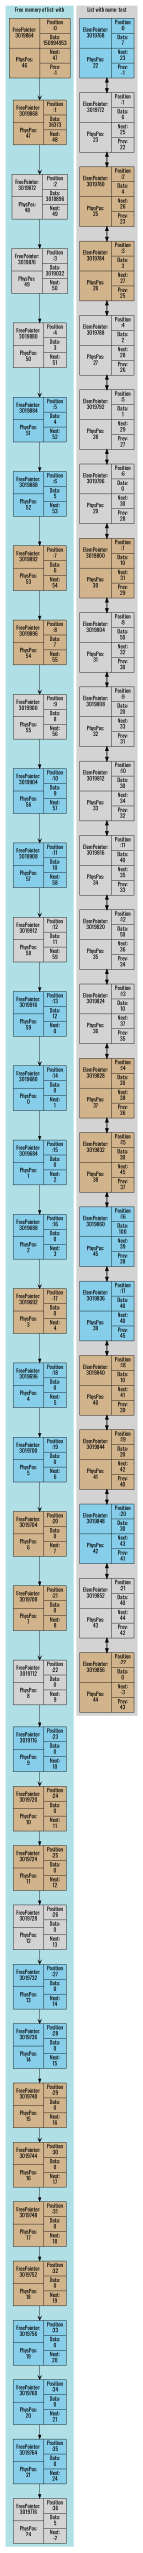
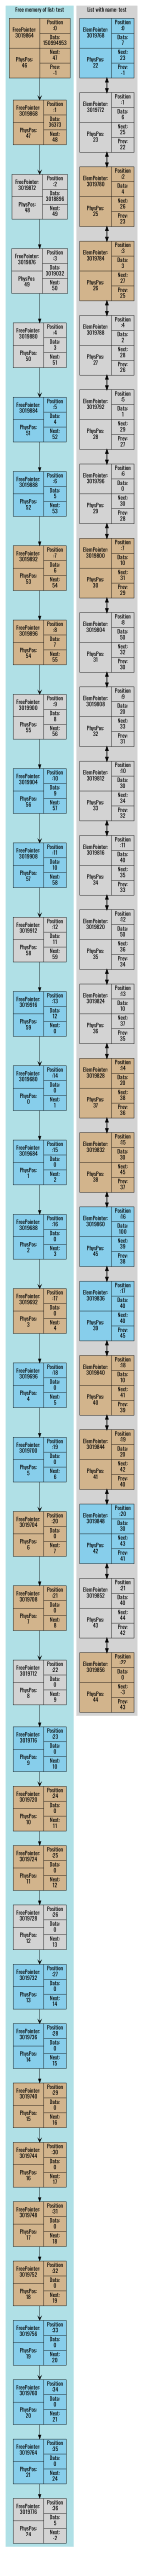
cluster "Free memory of list: with": label "Free memory of list: with" -> "Free memory of list: test"
